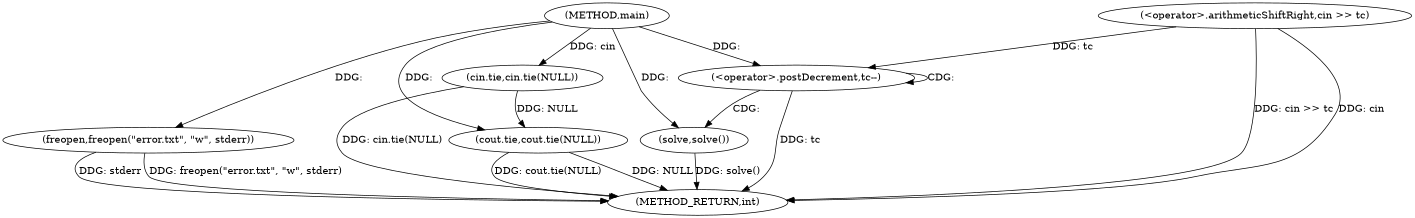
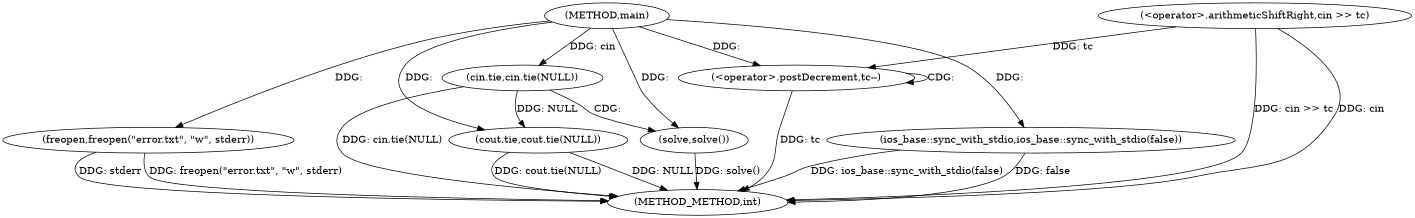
edge "(<operator>.postDecrement,tc--)" -> "(solve,solve())": now "(cin.tie,cin.tie(NULL))" -> "(solve,solve())"
node "(ios_base::sync_with_stdio,ios_base::sync_with_stdio(false))": added
node "(METHOD_RETURN,int)": label "(METHOD_RETURN,int)" -> "(METHOD_METHOD,int)"
